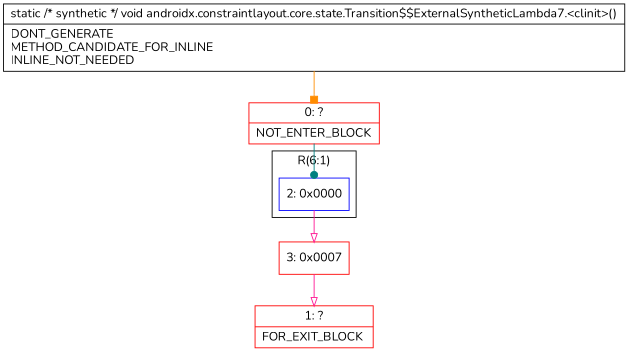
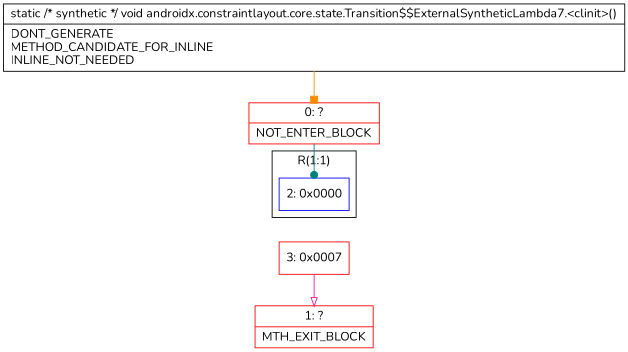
cluster "R(6:1)": label "R(6:1)" -> "R(1:1)"
edge "2: 0x0000" -> "3: 0x0007": removed
node "1: ?": text "FOR_EXIT_BLOCK" -> "MTH_EXIT_BLOCK"
